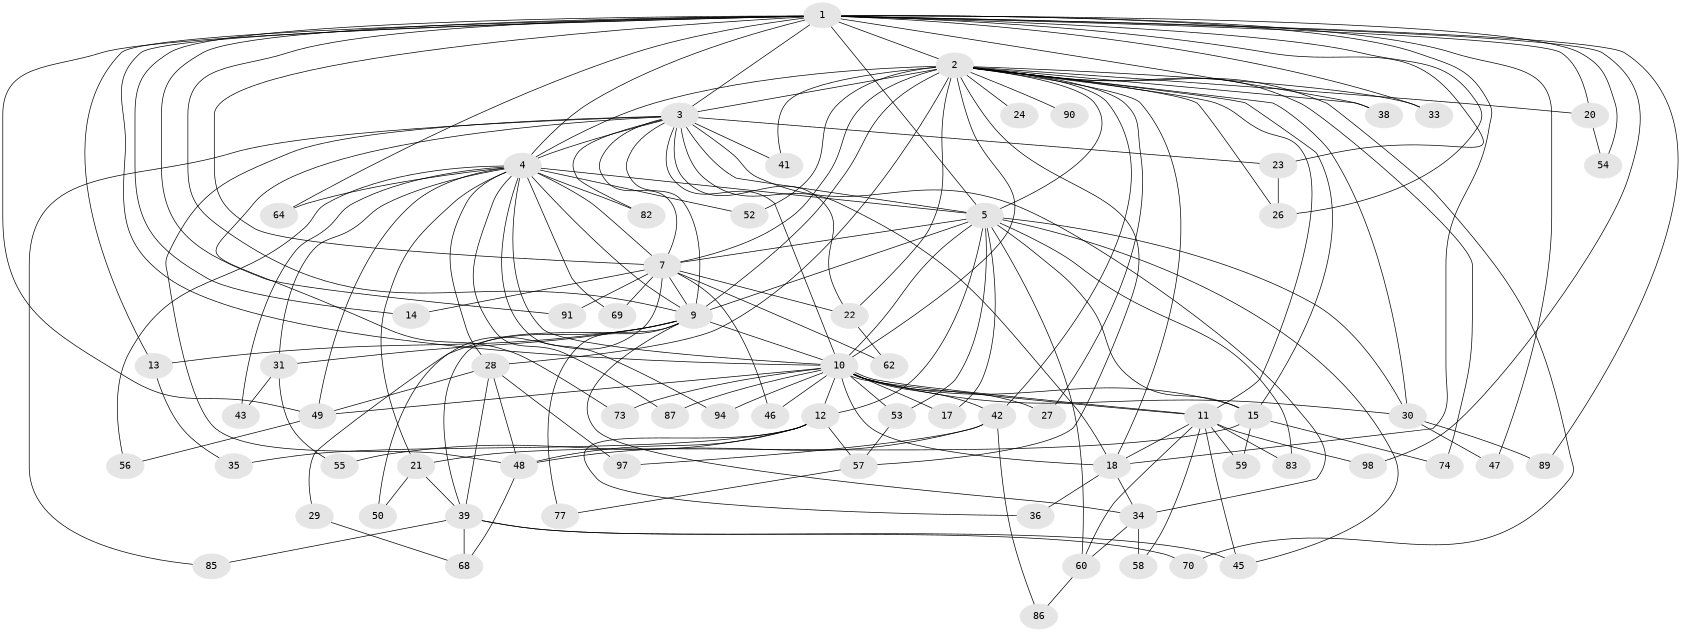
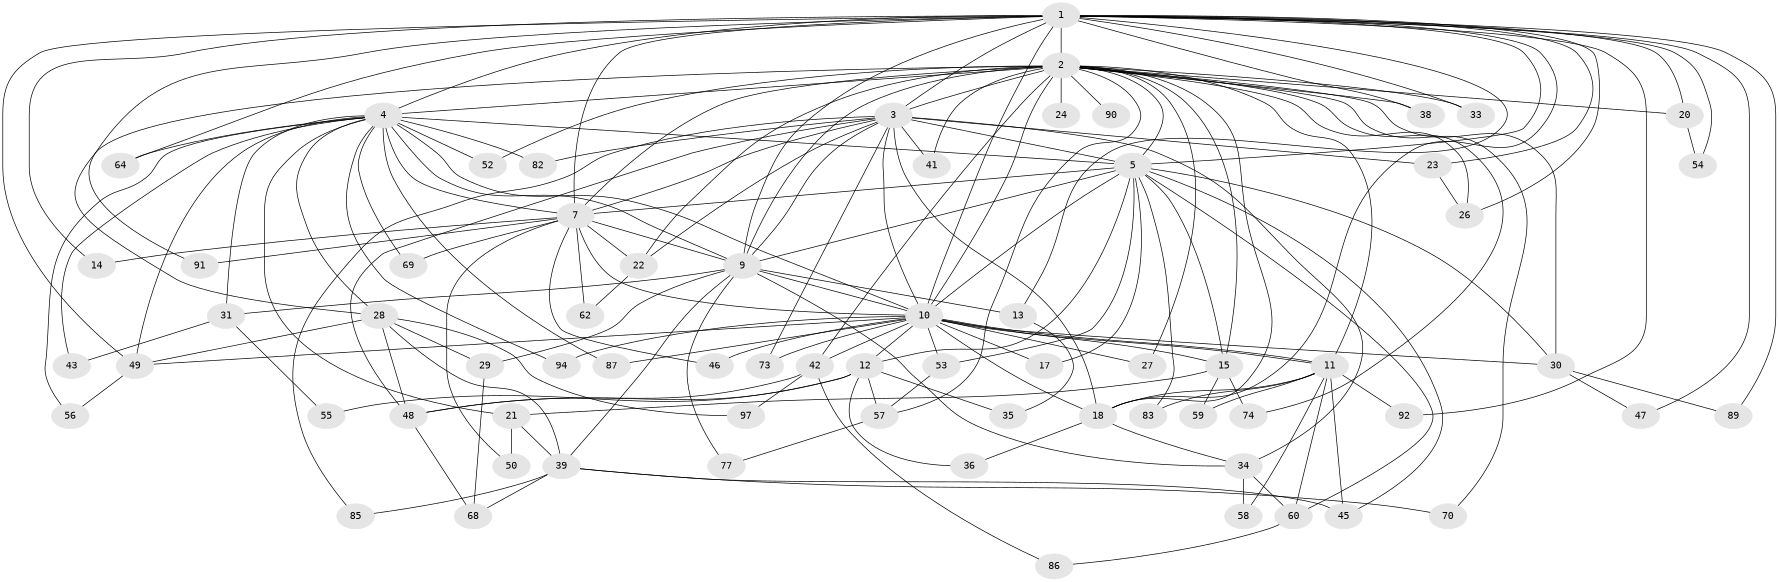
edge "3" -- "4": removed
edge "7" -- "10": added
edge "28" -- "29": added
node "98": label "98" -> "92"
